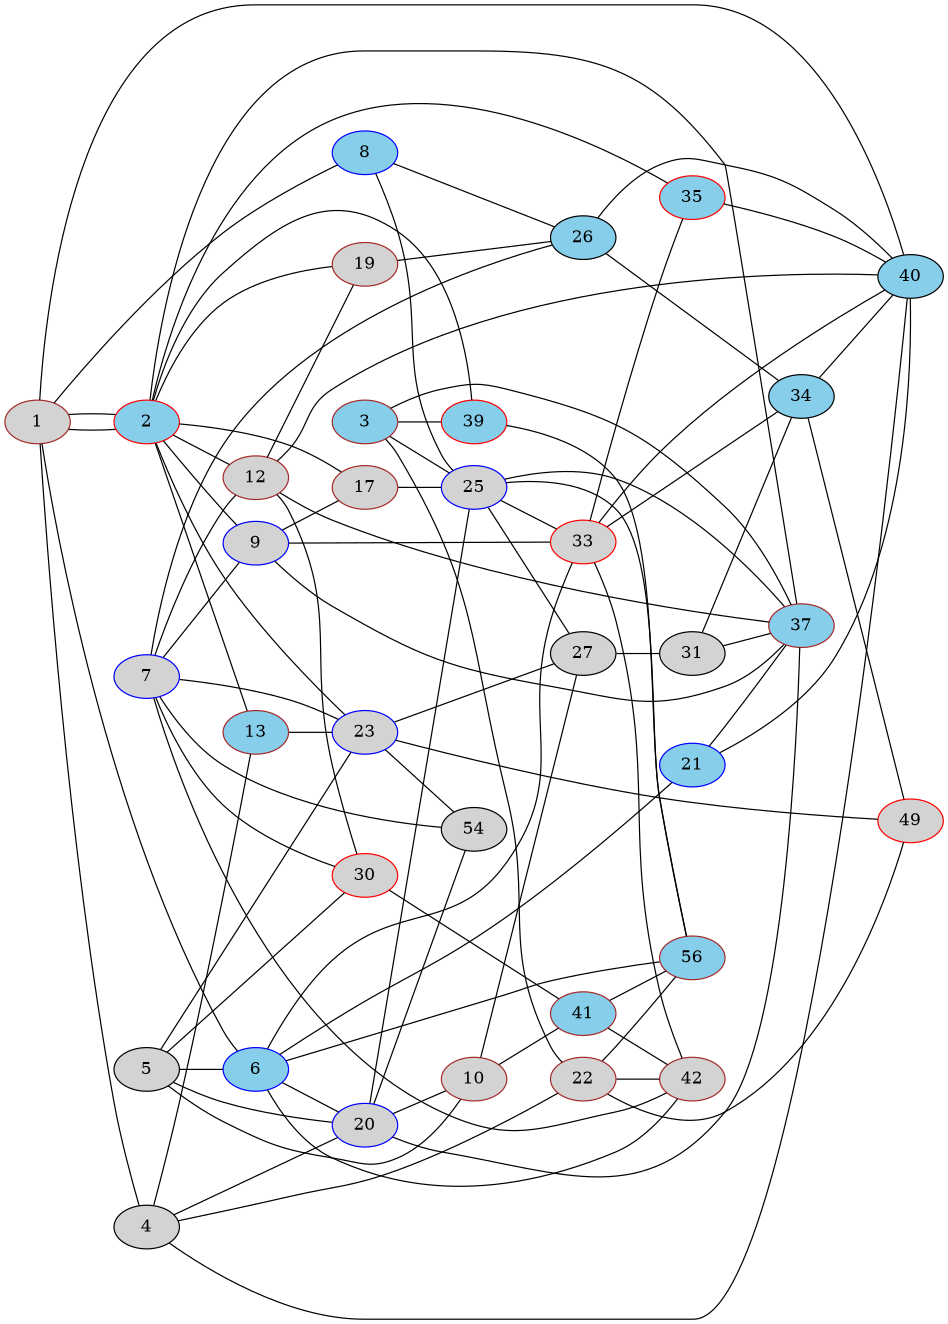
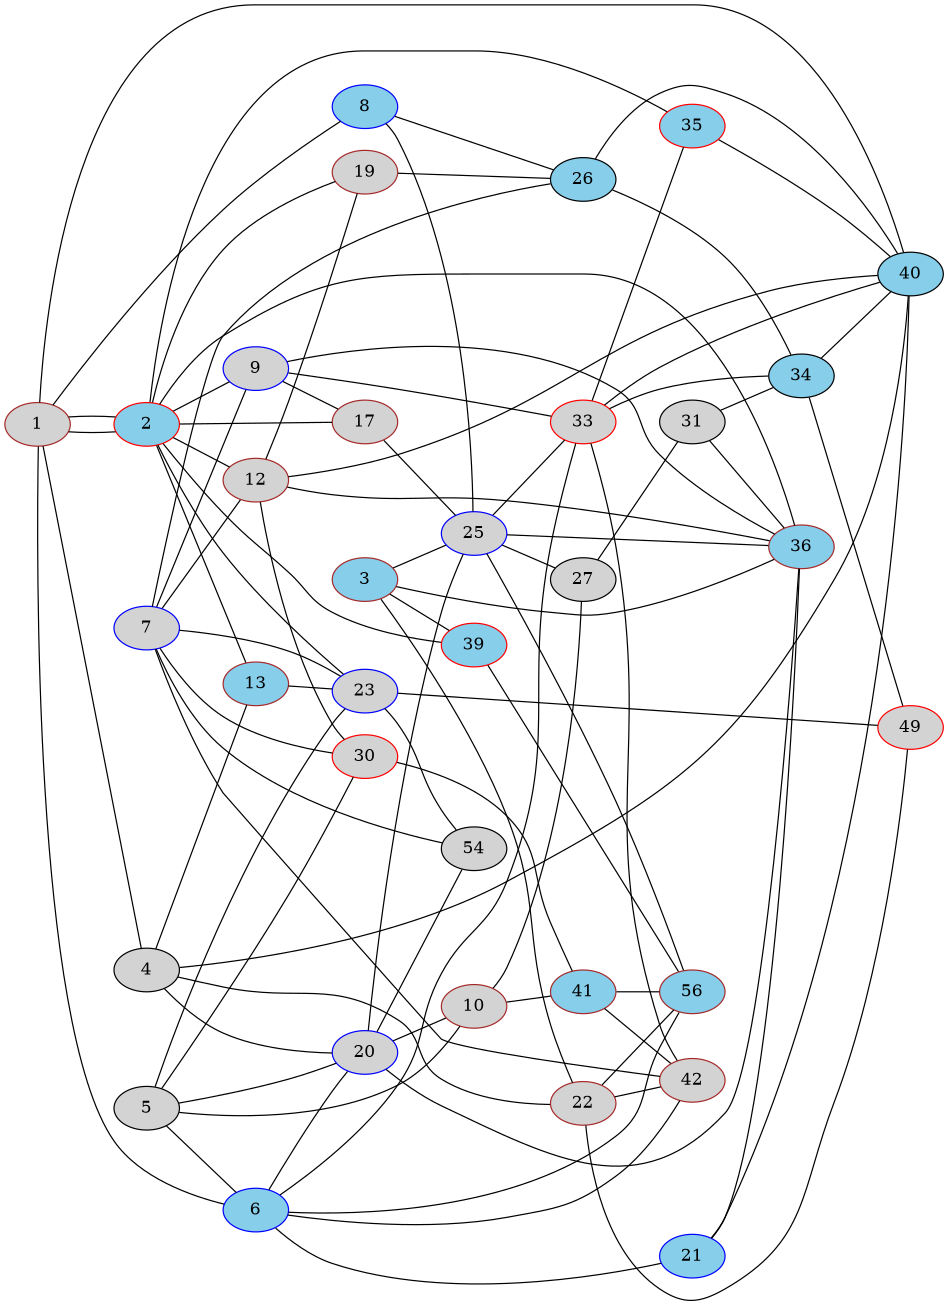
node "37": label "37" -> "36"
edge "27" -- "23": removed
